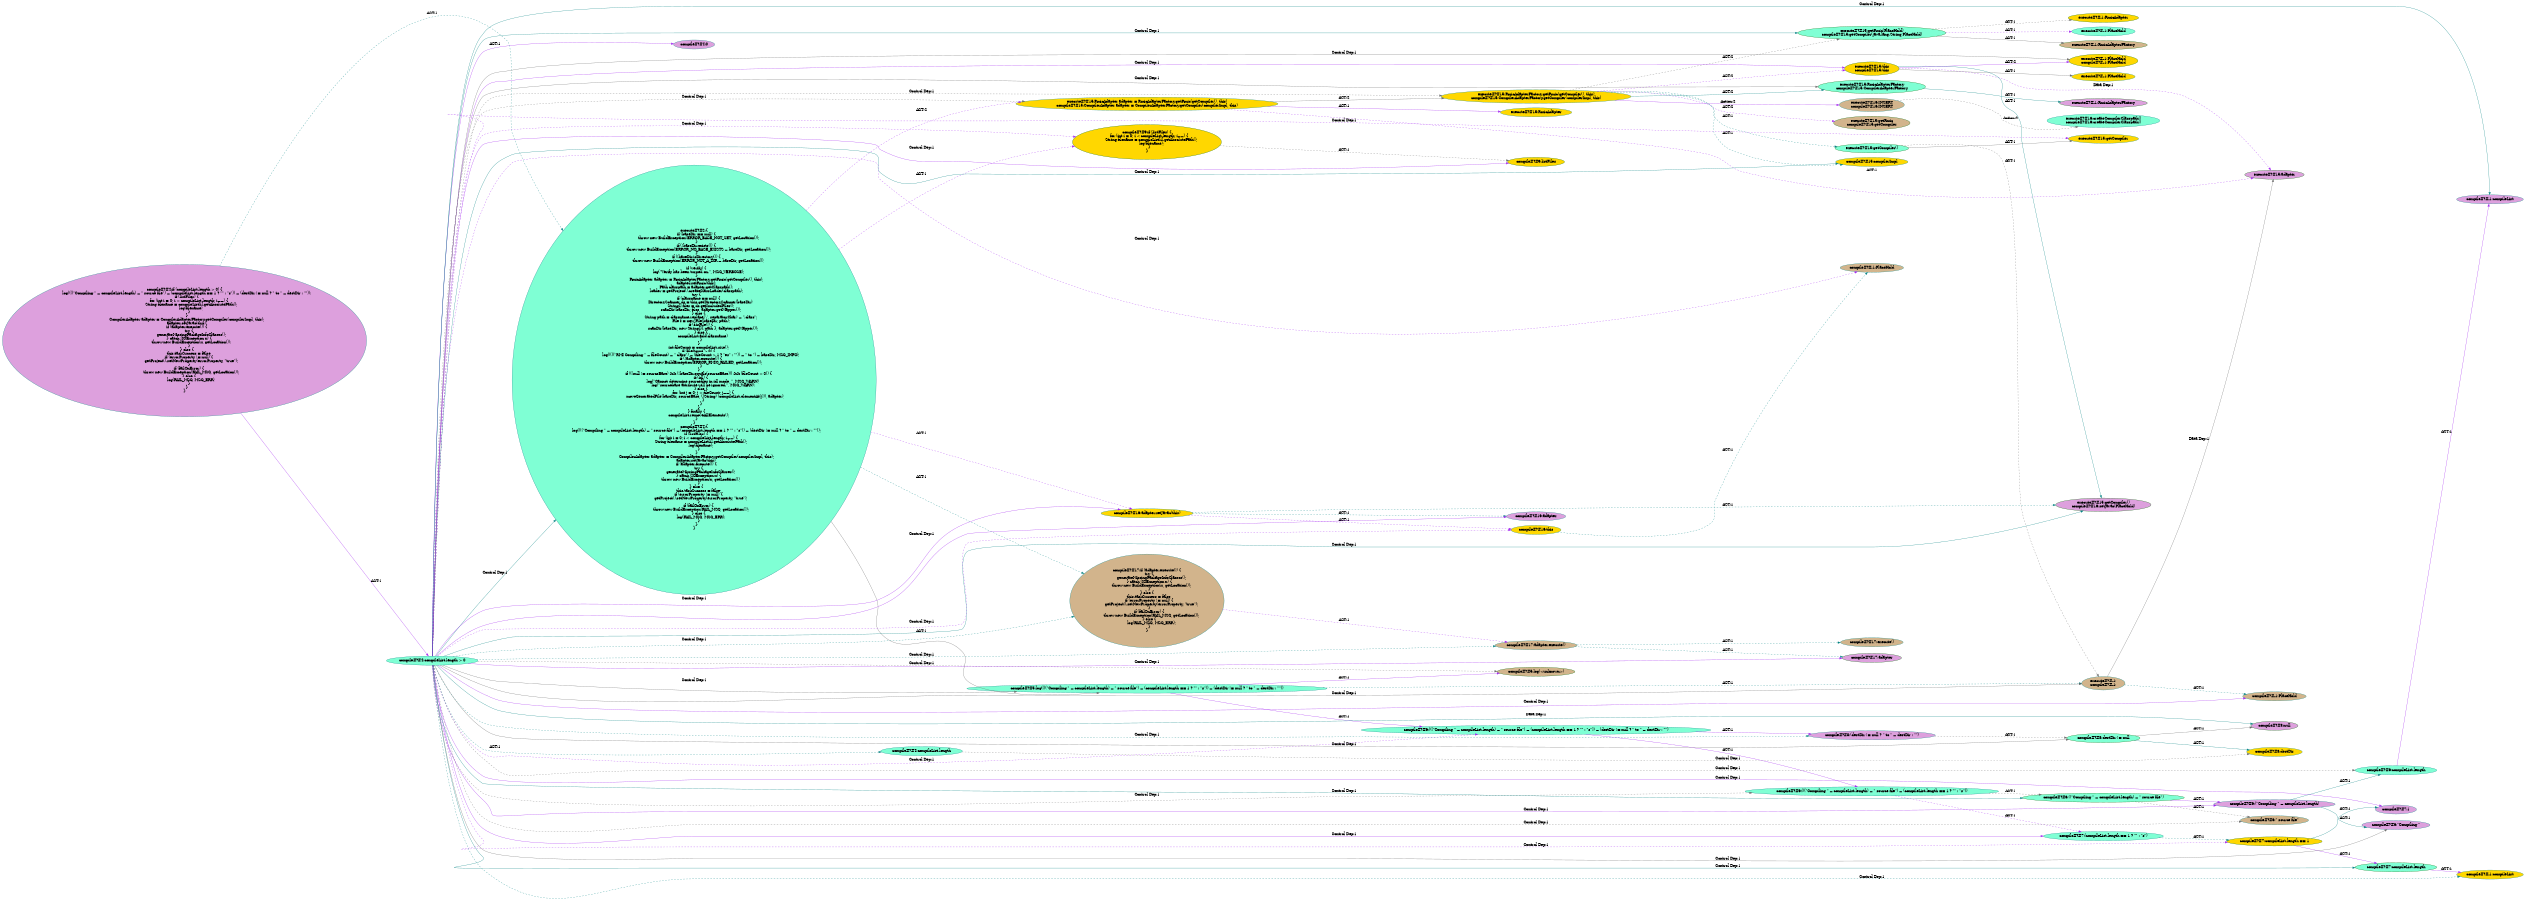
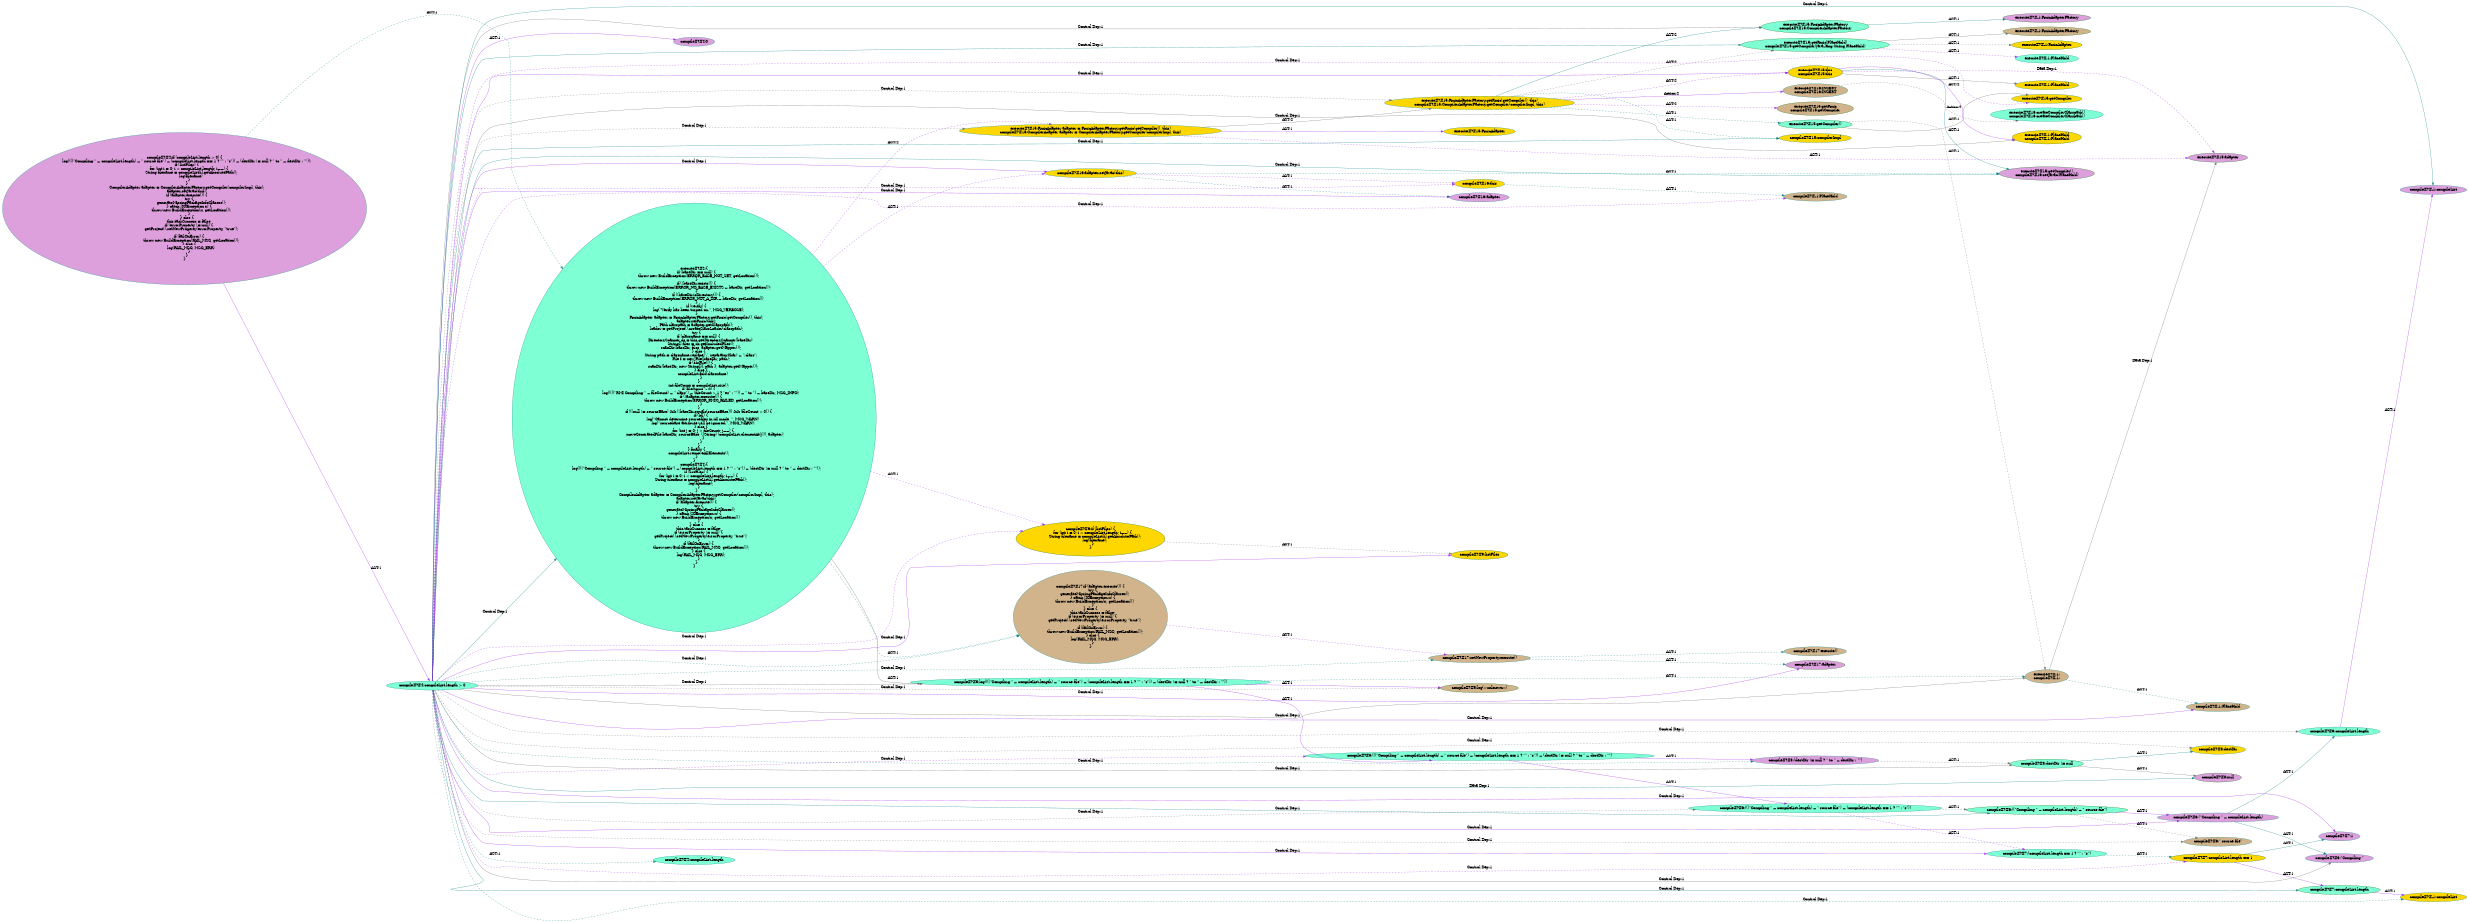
node "compile#?#17:adapter.execute()": label "compile#?#17:adapter.execute()" -> "compile#?#17:setNewProperty.execute()"
edge "compile#?#4:compileList.length" -> "compile#?#8:destDir": now "compile#?#4:compileList.length > 0" -> "compile#?#8:destDir"
